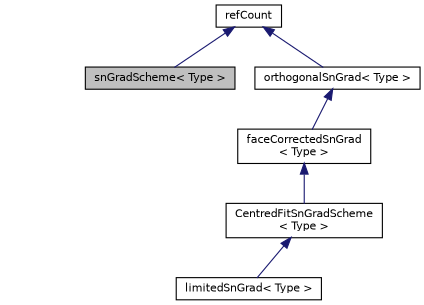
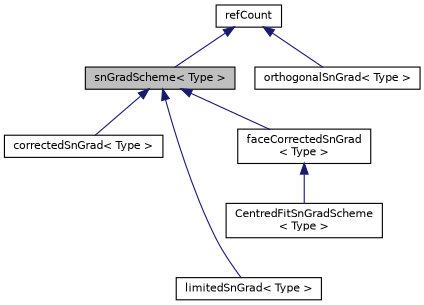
edge "faceCorrectedSnGrad < Type >" -> "orthogonalSnGrad< Type >": now "faceCorrectedSnGrad < Type >" -> "snGradScheme< Type >"
node "correctedSnGrad< Type >": added
edge "limitedSnGrad< Type >" -> "CentredFitSnGradScheme < Type >": now "limitedSnGrad< Type >" -> "snGradScheme< Type >"
